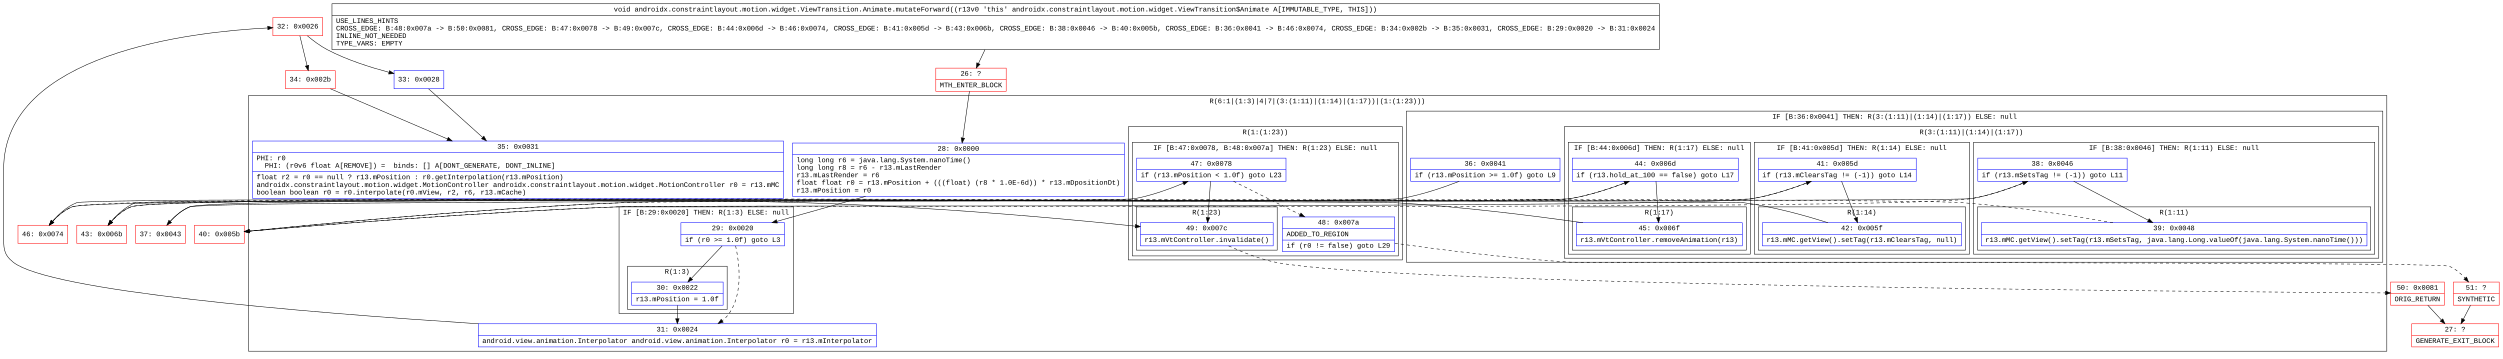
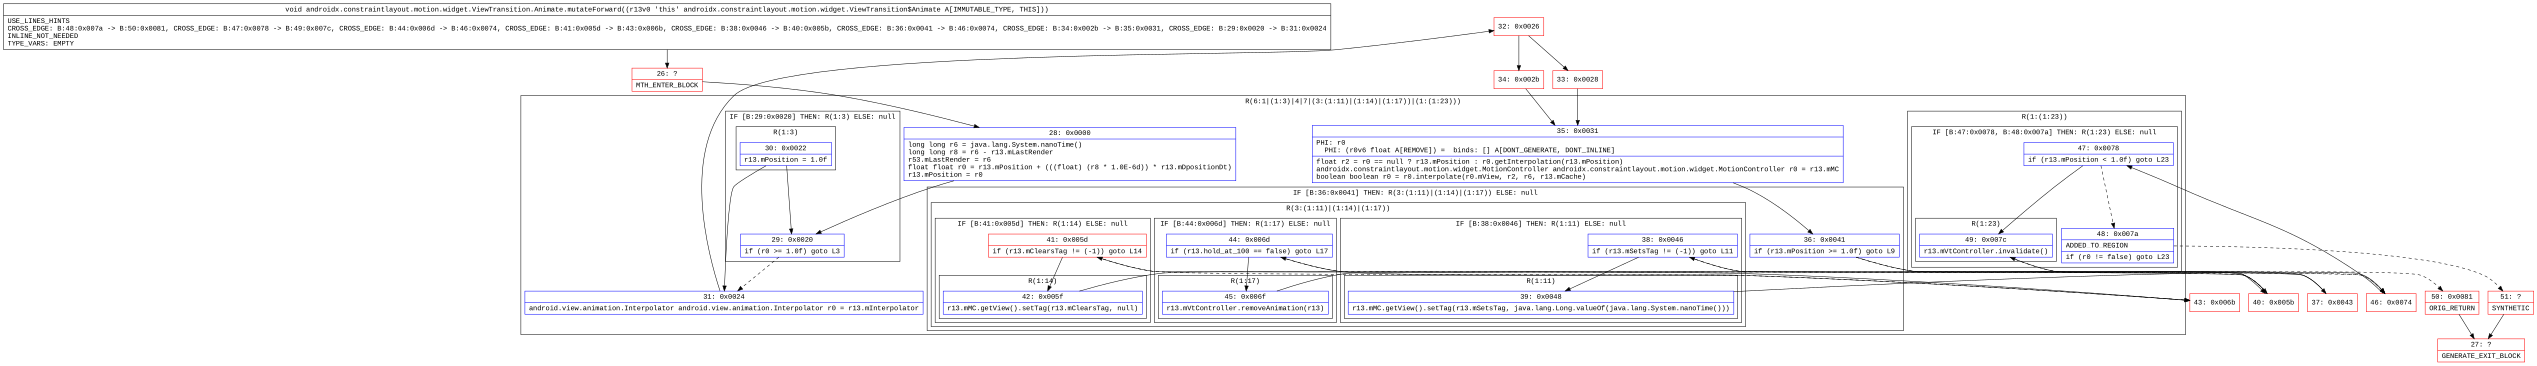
node "33: 0x0028": color blue -> red
node "41: 0x005d": color blue -> red
node "28: 0x0000": text "r13.mLastRender = r6" -> "r53.mLastRender = r6"
edge "39: 0x0048" -> "40: 0x005b": style dashed -> solid
edge "35: 0x0031" -> "36: 0x0041": added
node "48: 0x007a": text "if (r0 != false) goto L29" -> "if (r0 != false) goto L23"
edge "29: 0x0020" -> "30: 0x0022": reversed
edge "36: 0x0041" -> "46: 0x0074": added
